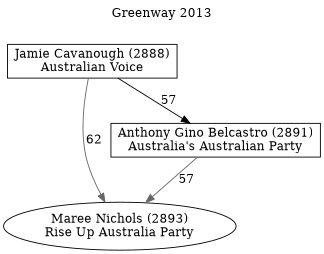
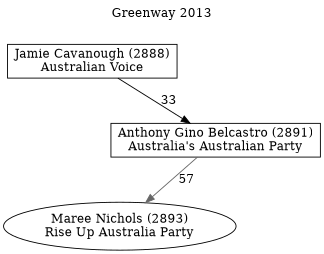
edge "Jamie Cavanough (2888) Australian Voice" -> "Anthony Gino Belcastro (2891) Australia's Australian Party": label "57" -> "33"
edge "Jamie Cavanough (2888) Australian Voice" -> "Maree Nichols (2893) Rise Up Australia Party": removed, label "62"
